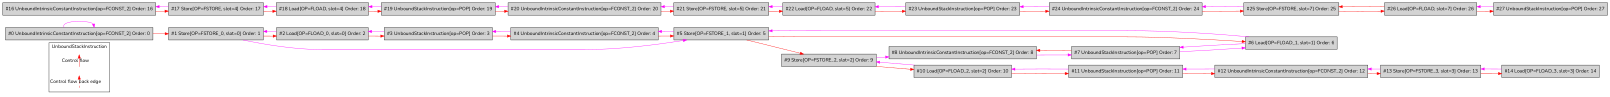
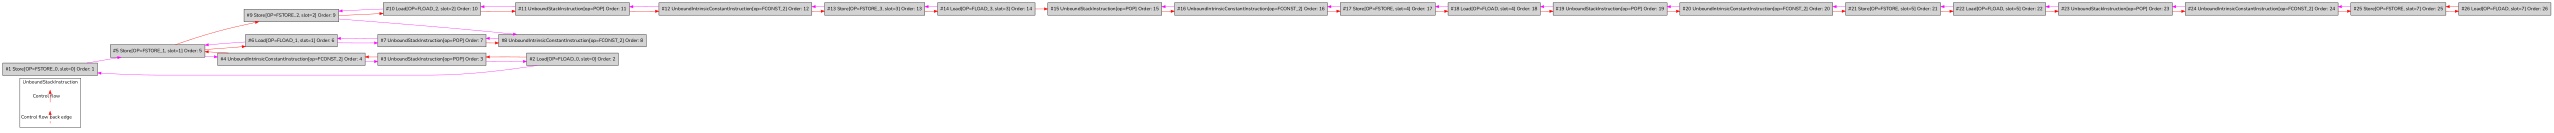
node "#15 UnboundStackInstruction[op=POP] Order: 15": added
node "#27 UnboundStackInstruction[op=POP] Order: 27": removed
node "#0 UnboundIntrinsicConstantInstruction[op=FCONST_2] Order: 0": removed
edge "#1 Store[OP=FSTORE_0, slot=0] Order: 1" -> "#2 Load[OP=FLOAD_0, slot=0] Order: 2": removed
